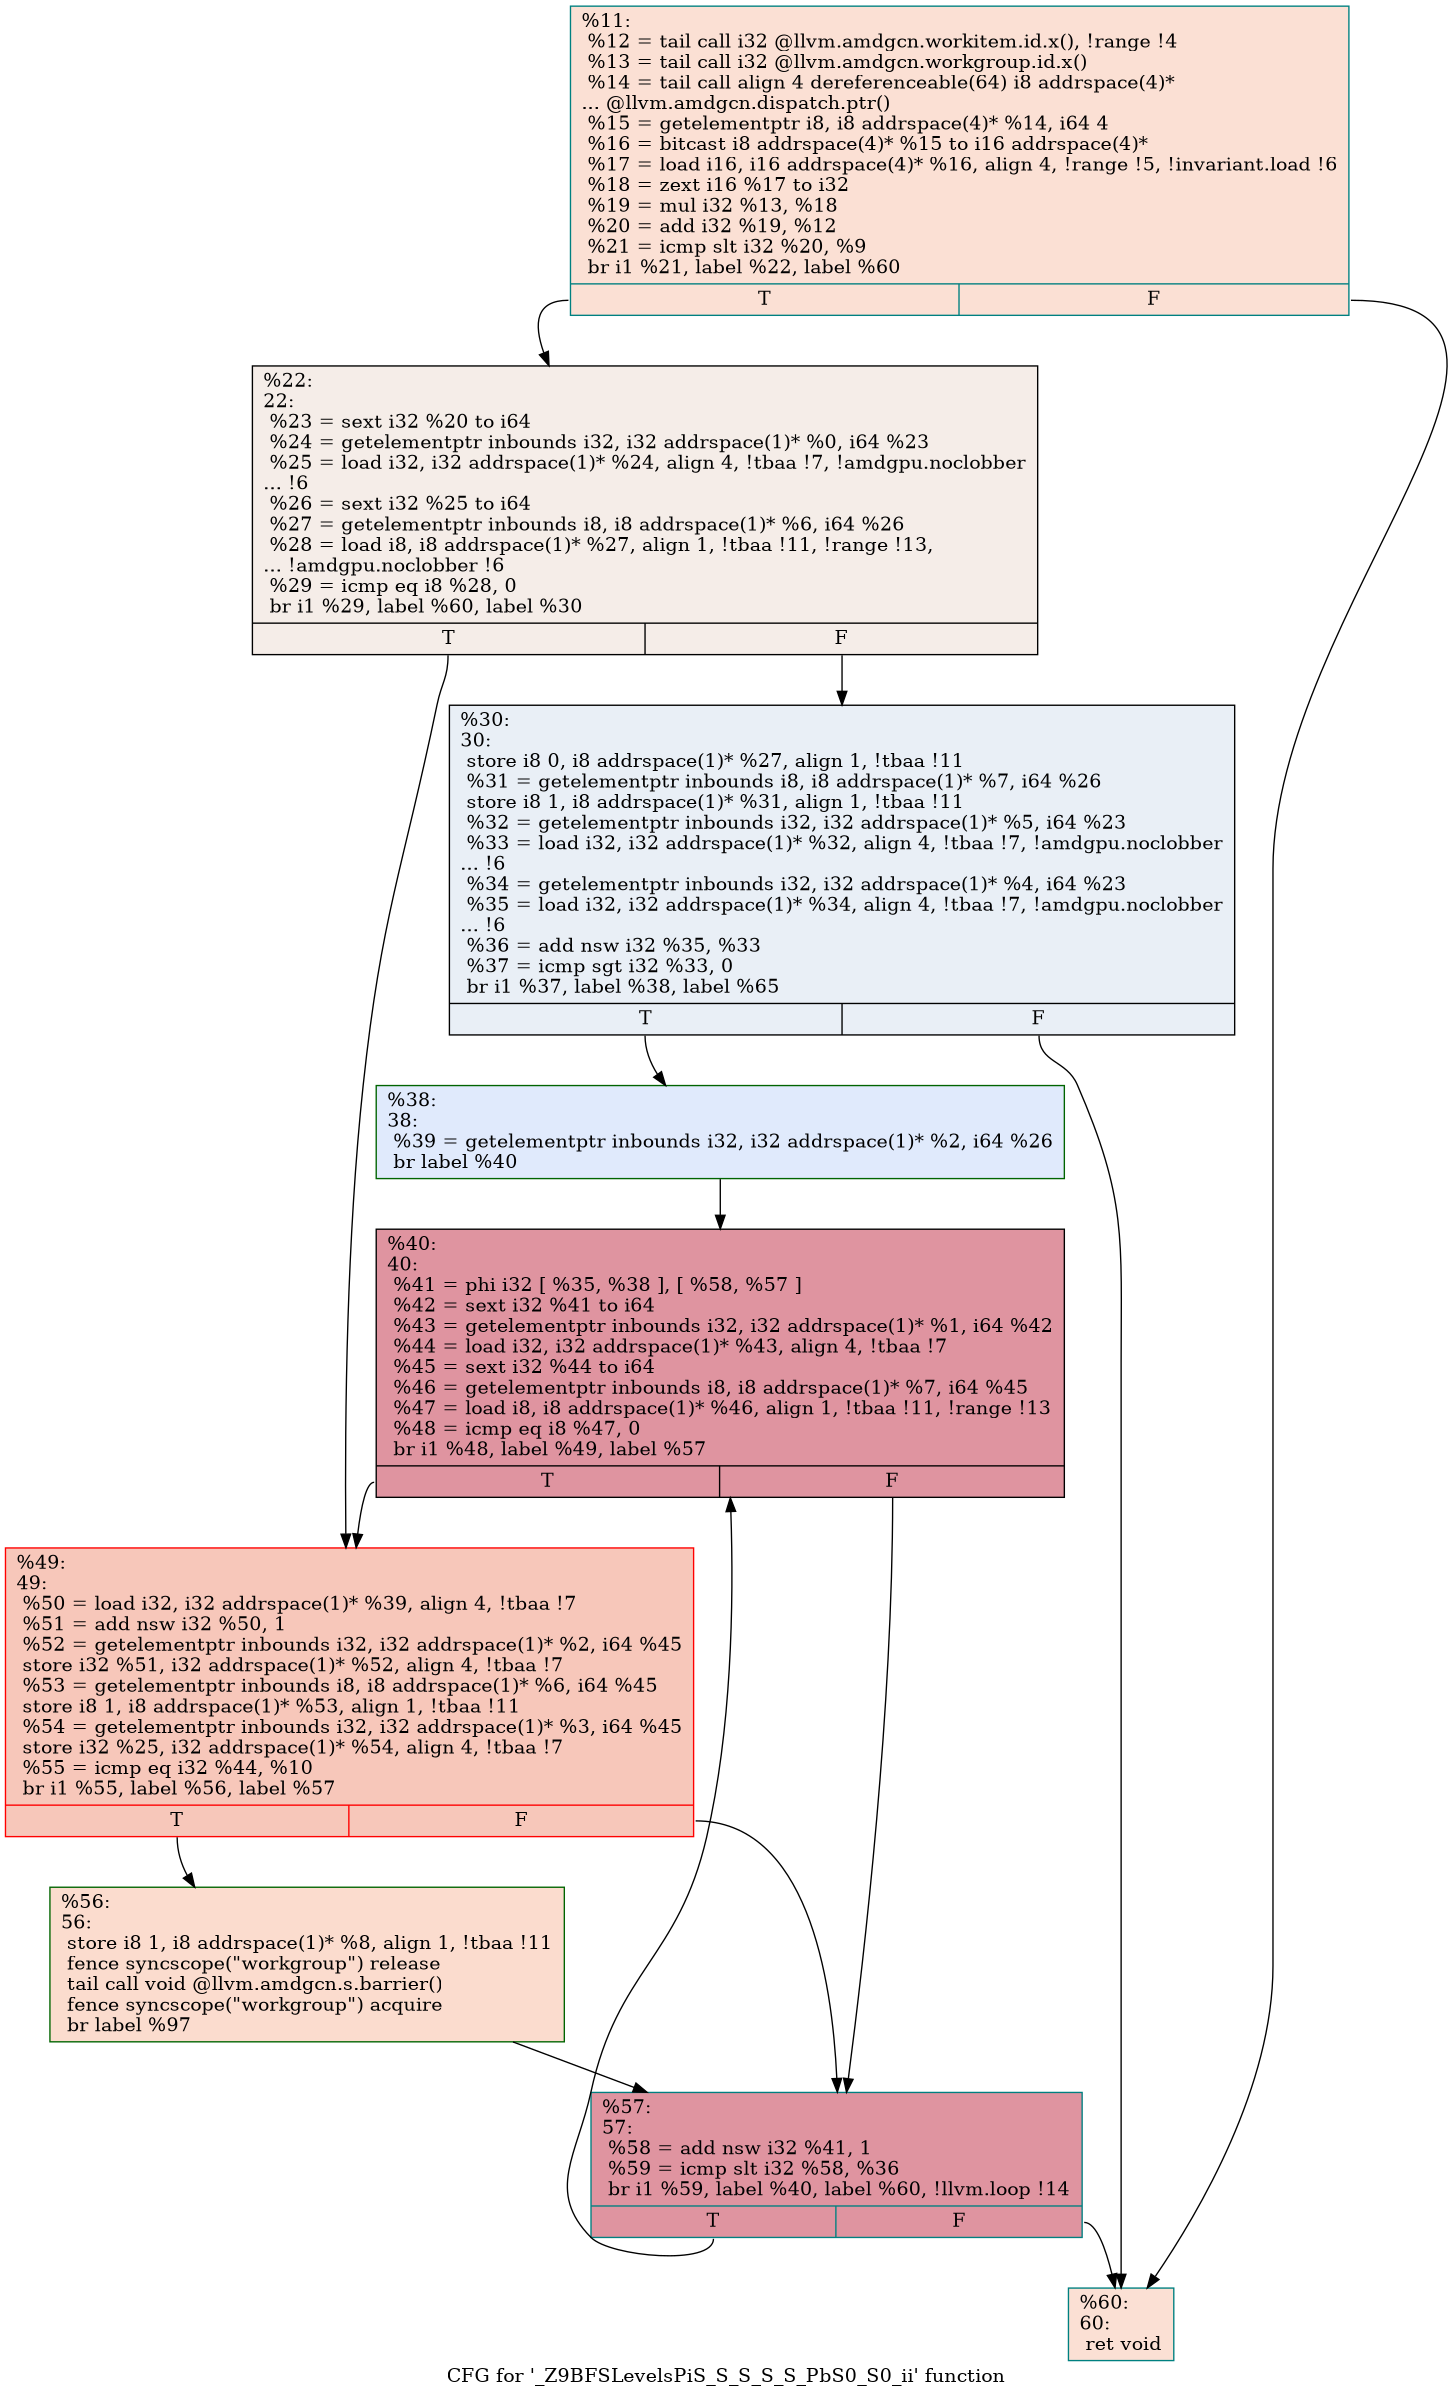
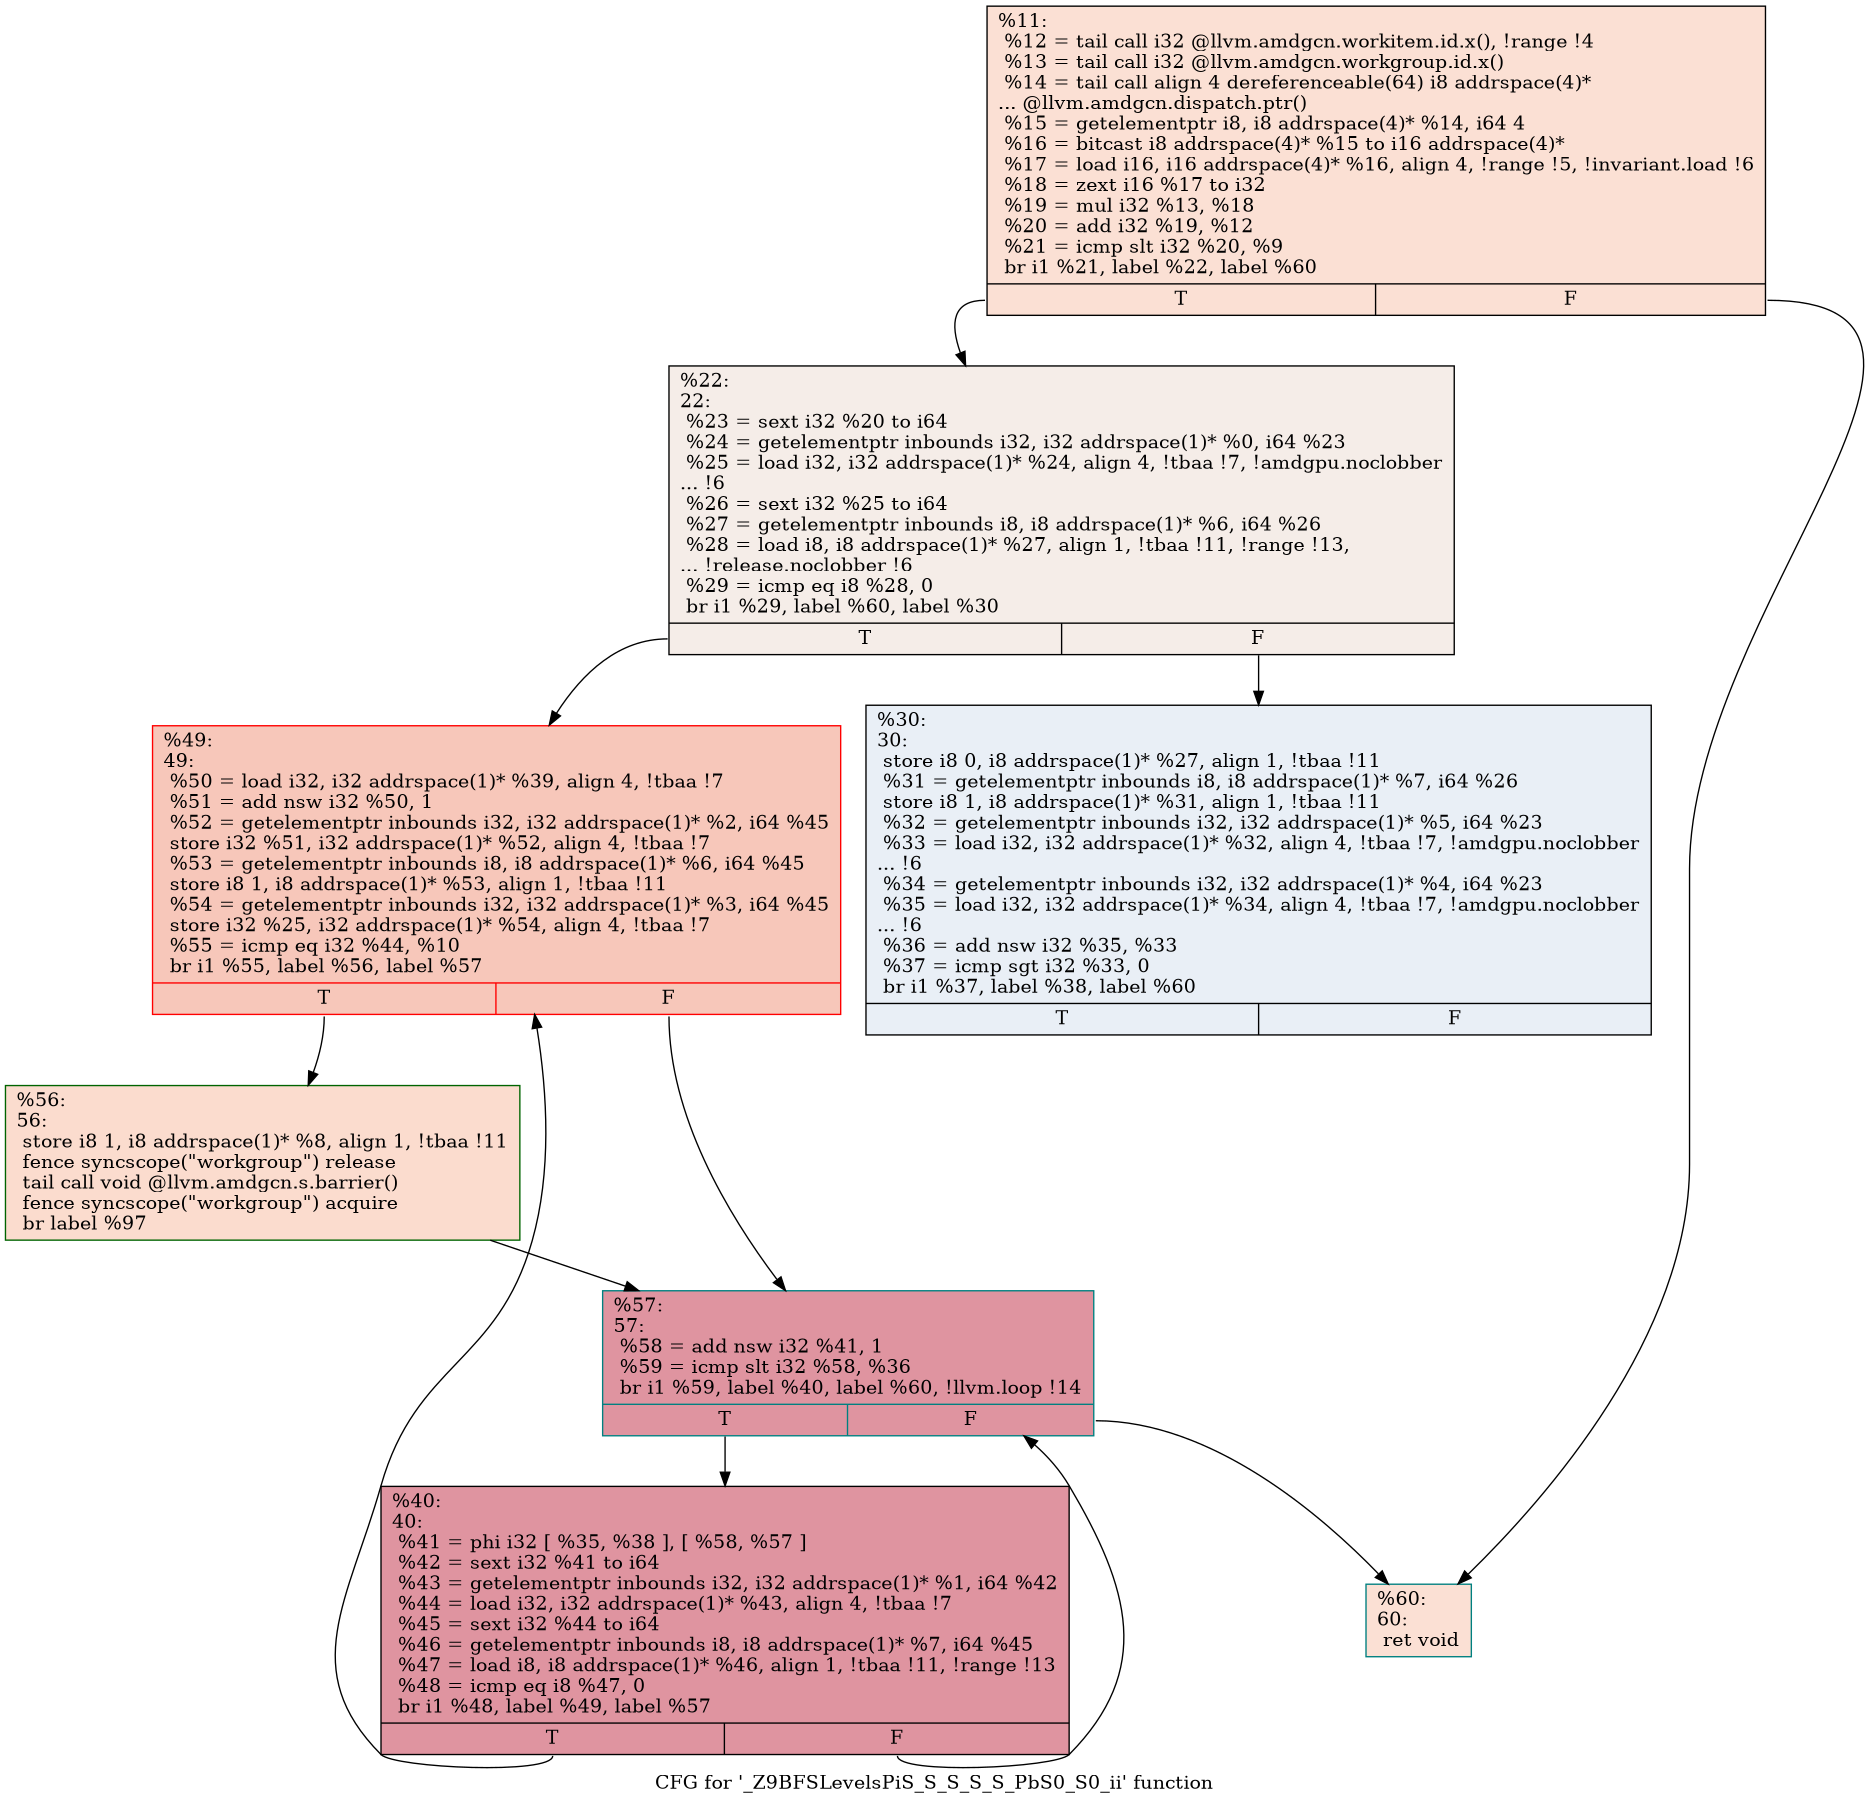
node "%11:": color teal -> black
node "%22:": text "... !amdgpu.noclobber !6" -> "... !release.noclobber !6"
node "%30:": text "br i1 %37, label %38, label %65" -> "br i1 %37, label %38, label %60"
node "%38:": removed
edge "%30:" -> "%60:": removed
